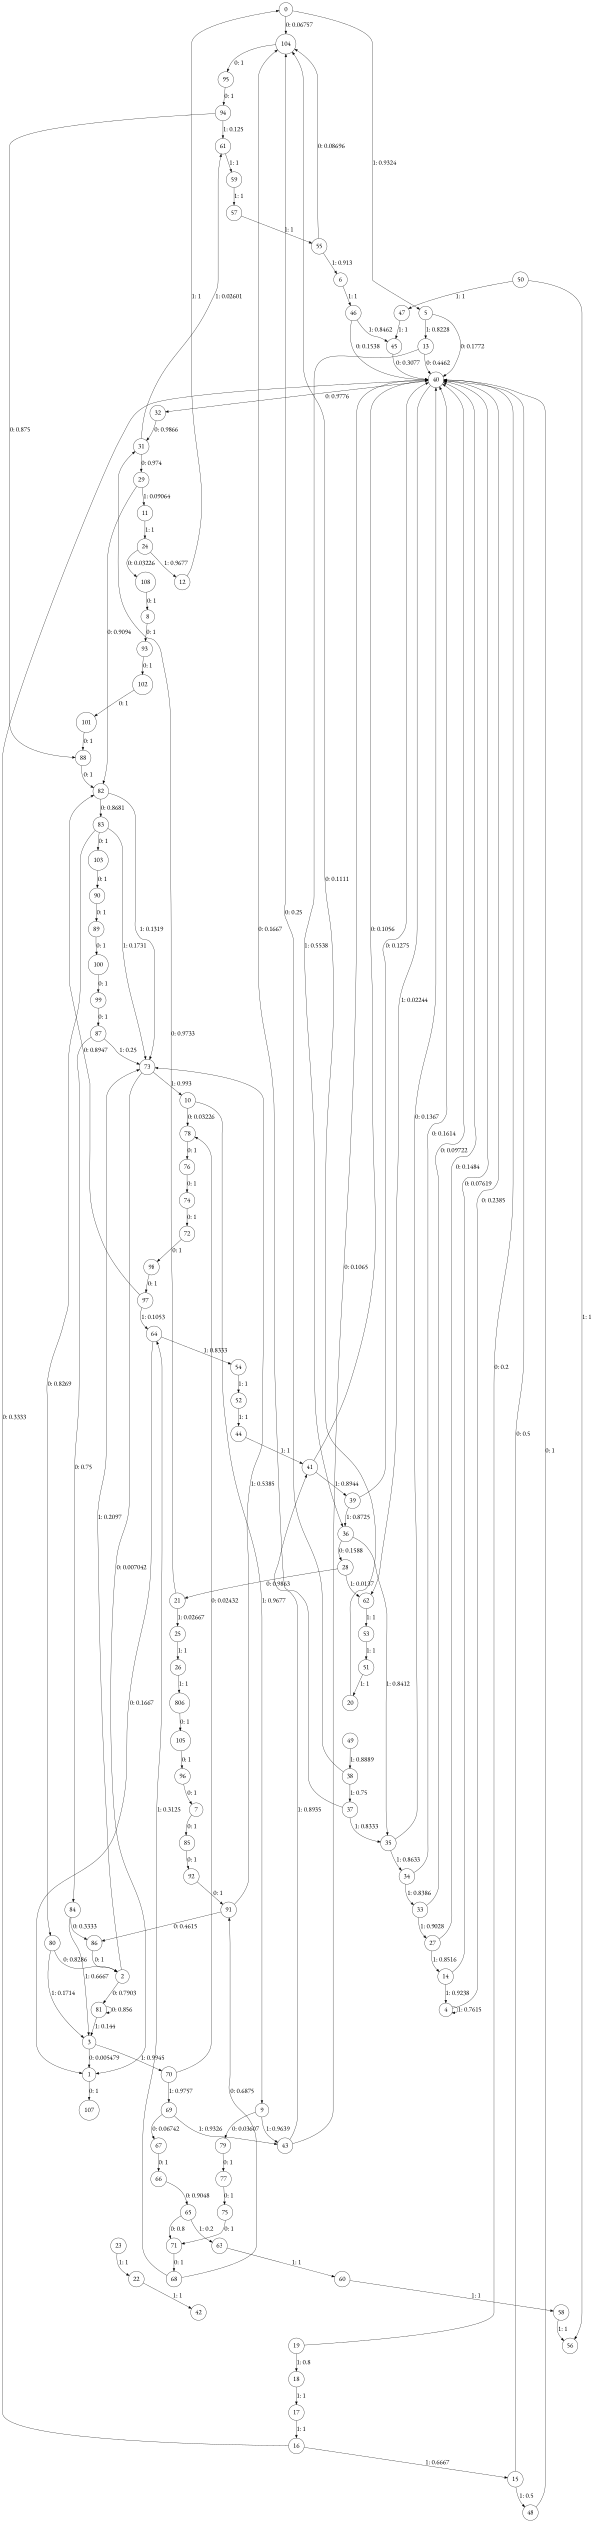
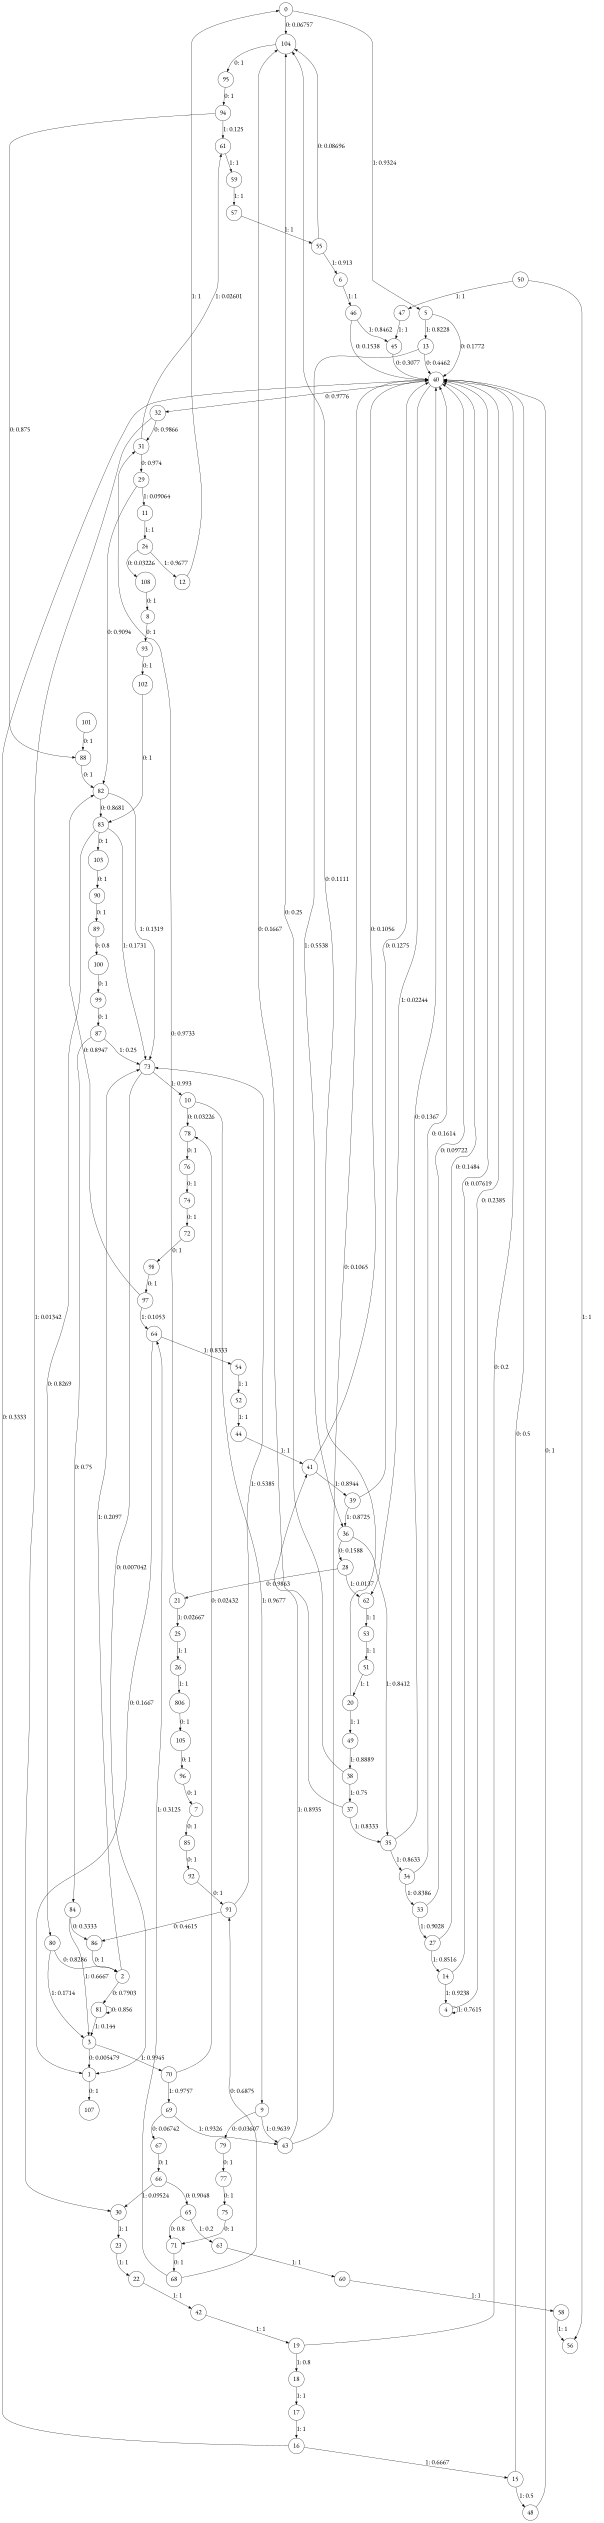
edge "102" -> "101": now "102" -> "83"
edge "89" -> "100": label "0: 1        " -> "0: 0.8      "
edge "20" -> "49": added, label "1: 1"
node "30": added
edge "42" -> "19": added, label "1: 1"
